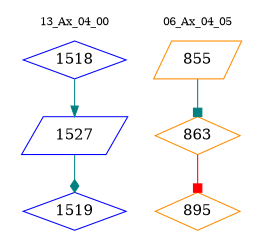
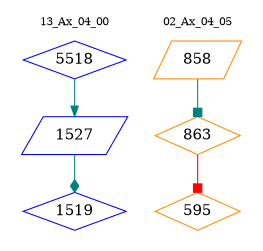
cluster "06_Ax_04_05": label "06_Ax_04_05" -> "02_Ax_04_05"
node "1518": label "1518" -> "5518"
node "855": label "855" -> "858"
node "895": label "895" -> "595"
